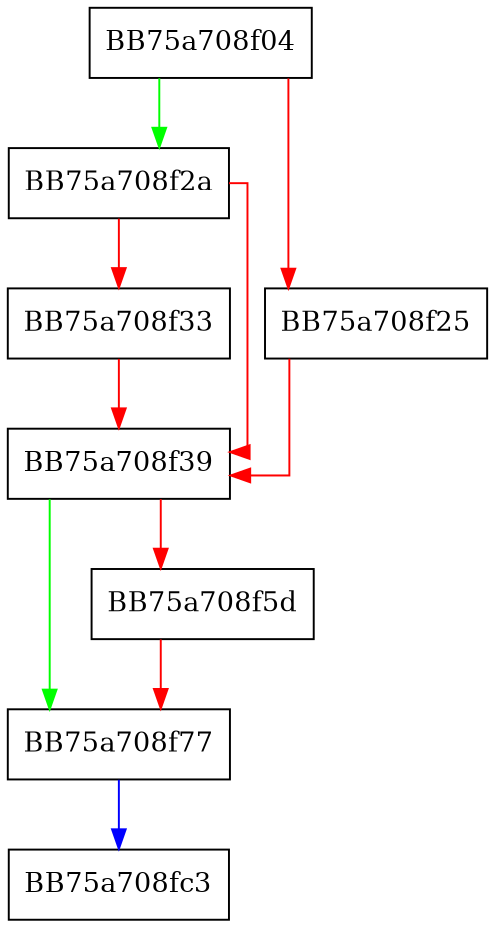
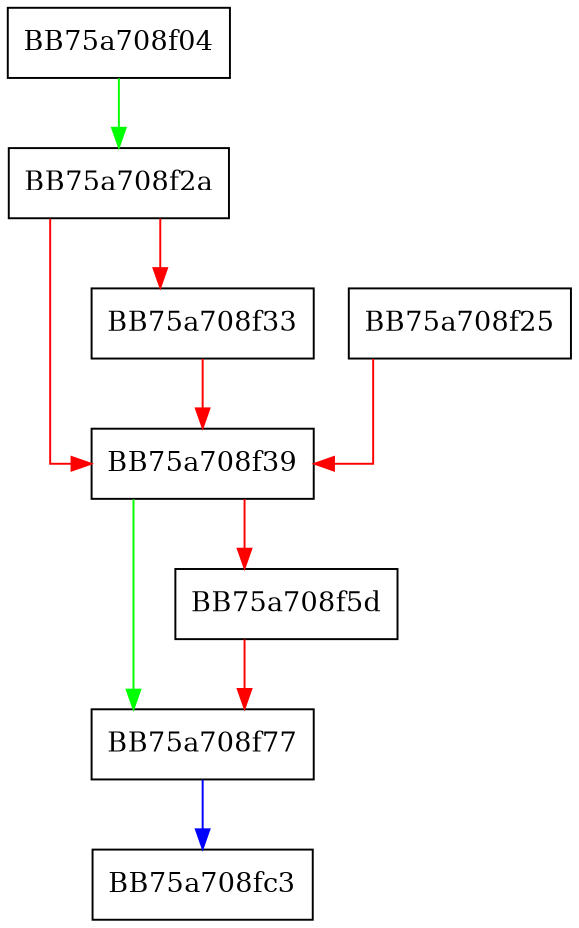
edge "BB75a708f04" -> "BB75a708f25": removed
